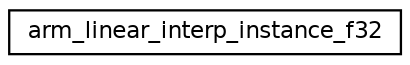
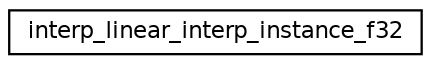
node "arm_linear_interp_instance_f32": label "arm_linear_interp_instance_f32" -> "interp_linear_interp_instance_f32"
